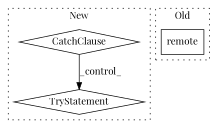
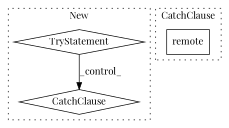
cluster "Old": label "Old" -> "CatchClause"
edge "CatchClause" -> "TryStatement": reversed
